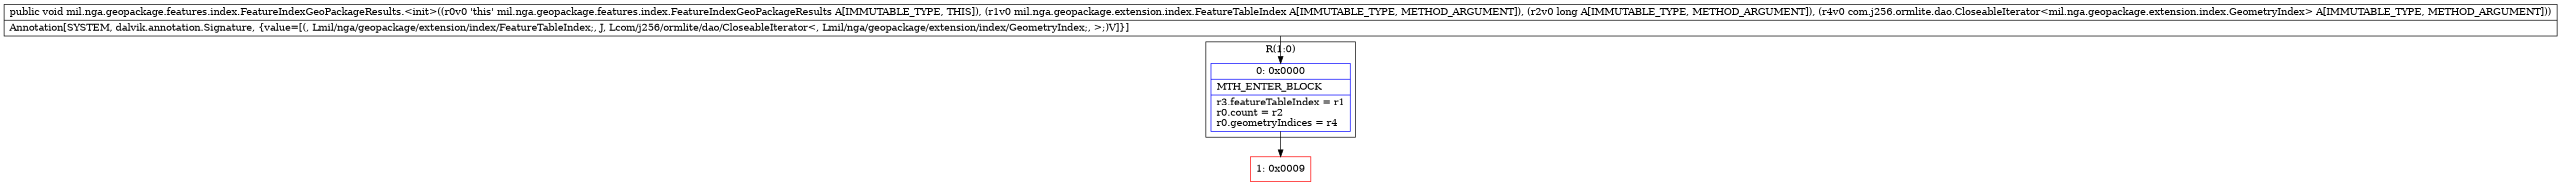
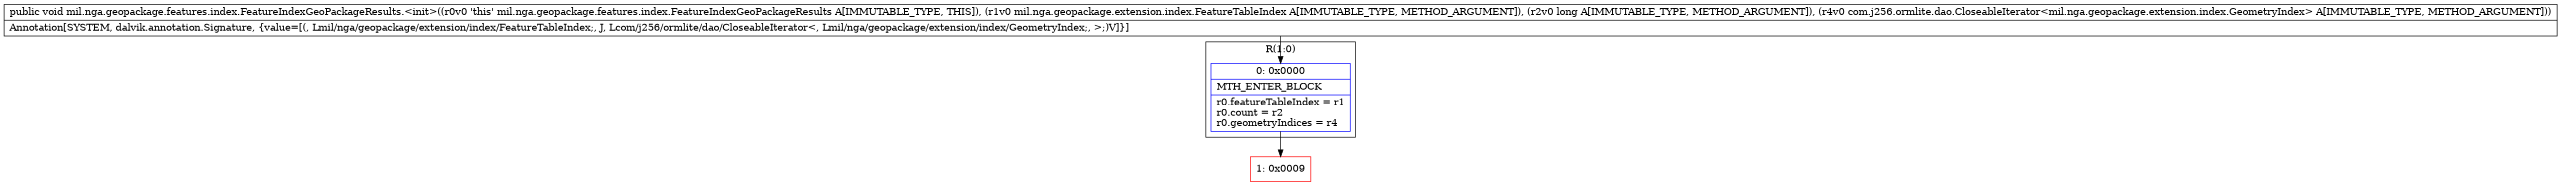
node "0: 0x0000": text "r3.featureTableIndex = r1" -> "r0.featureTableIndex = r1"
